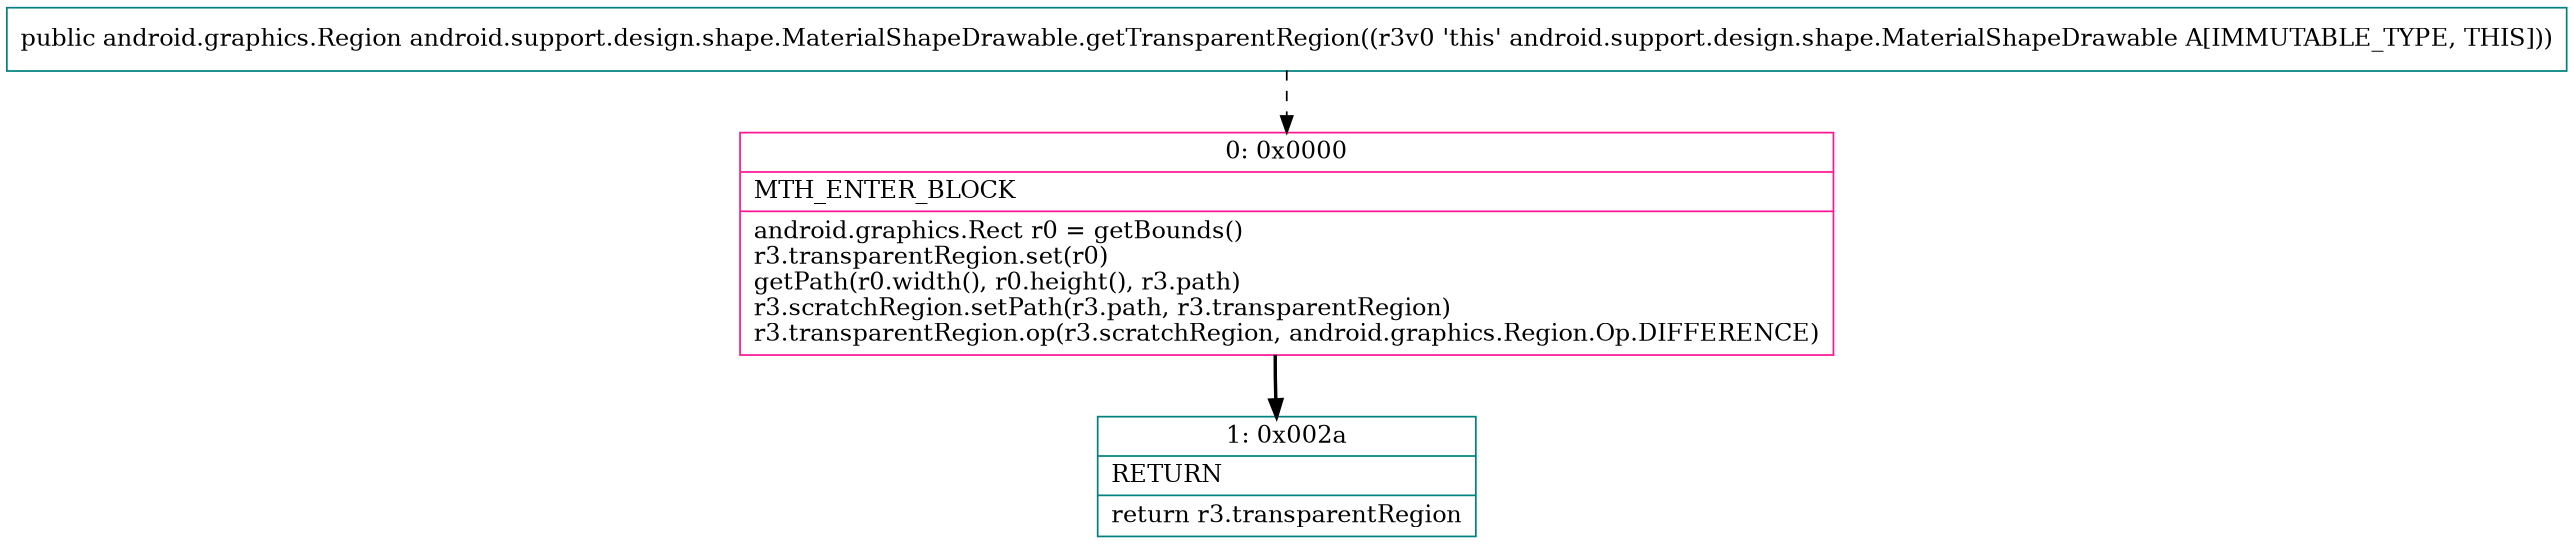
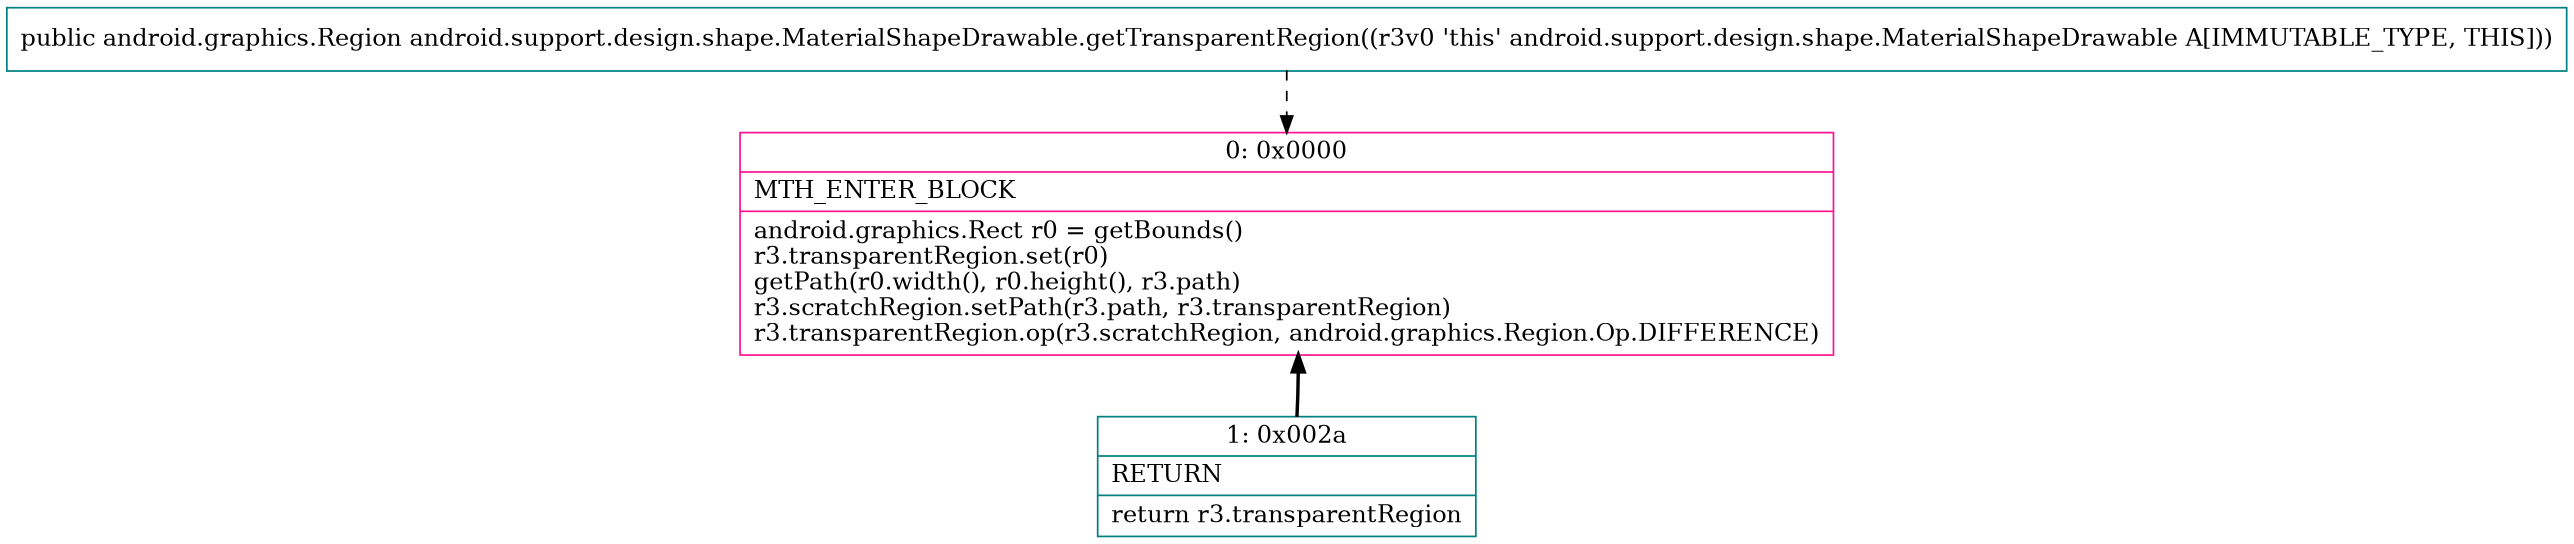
edge "0: 0x0000" -> "1: 0x002a": reversed
